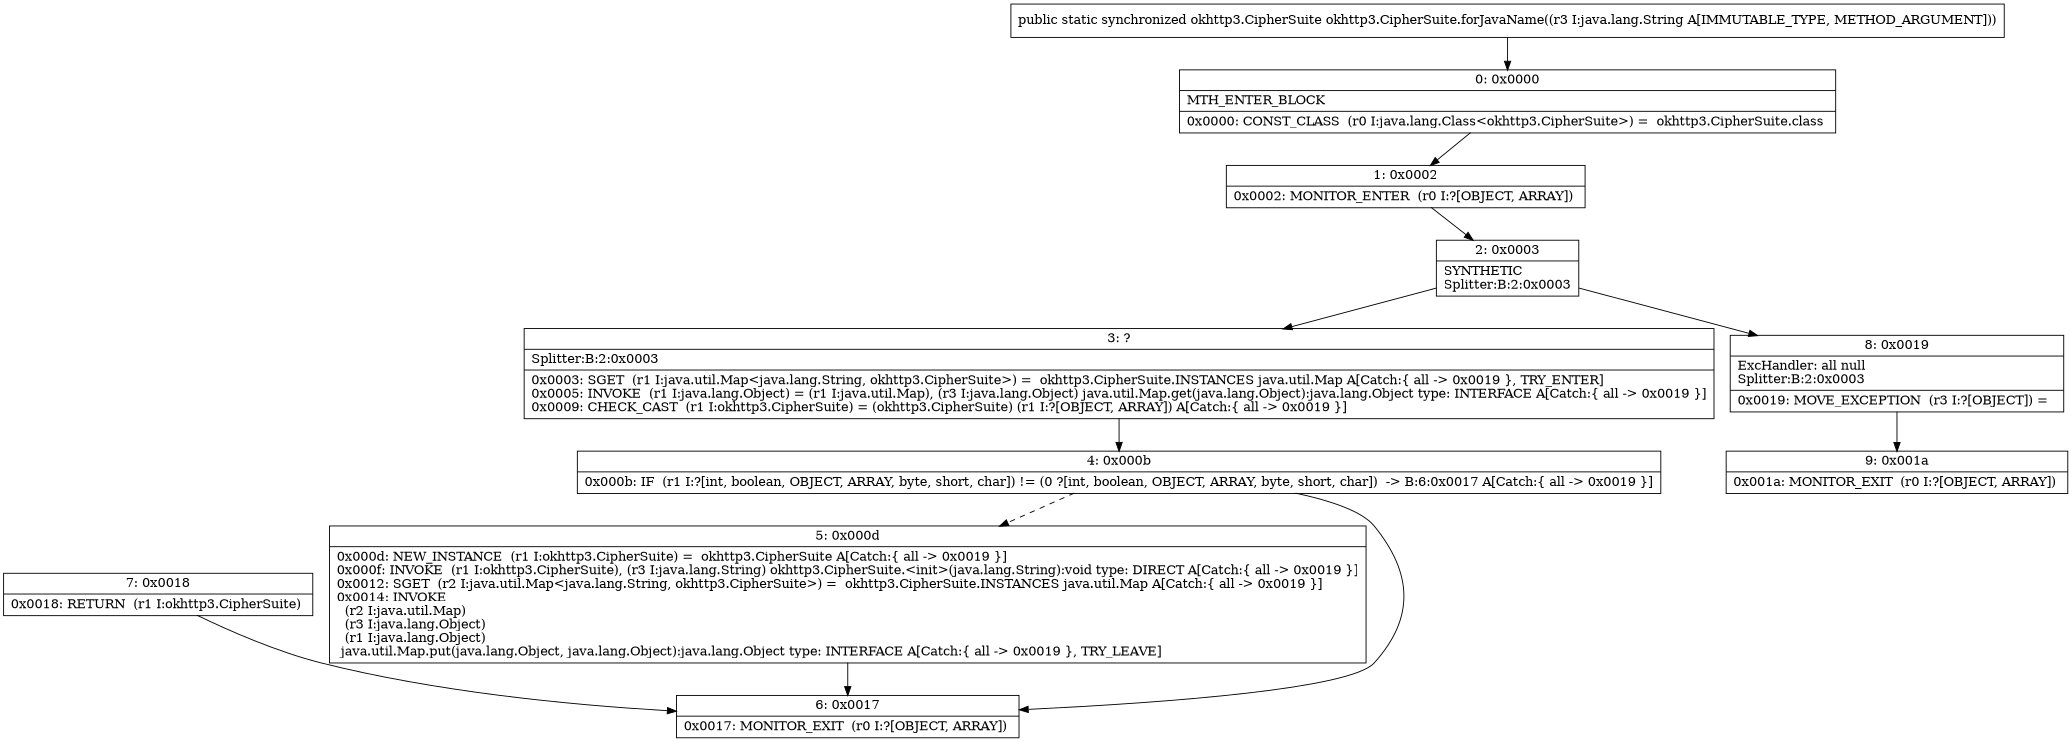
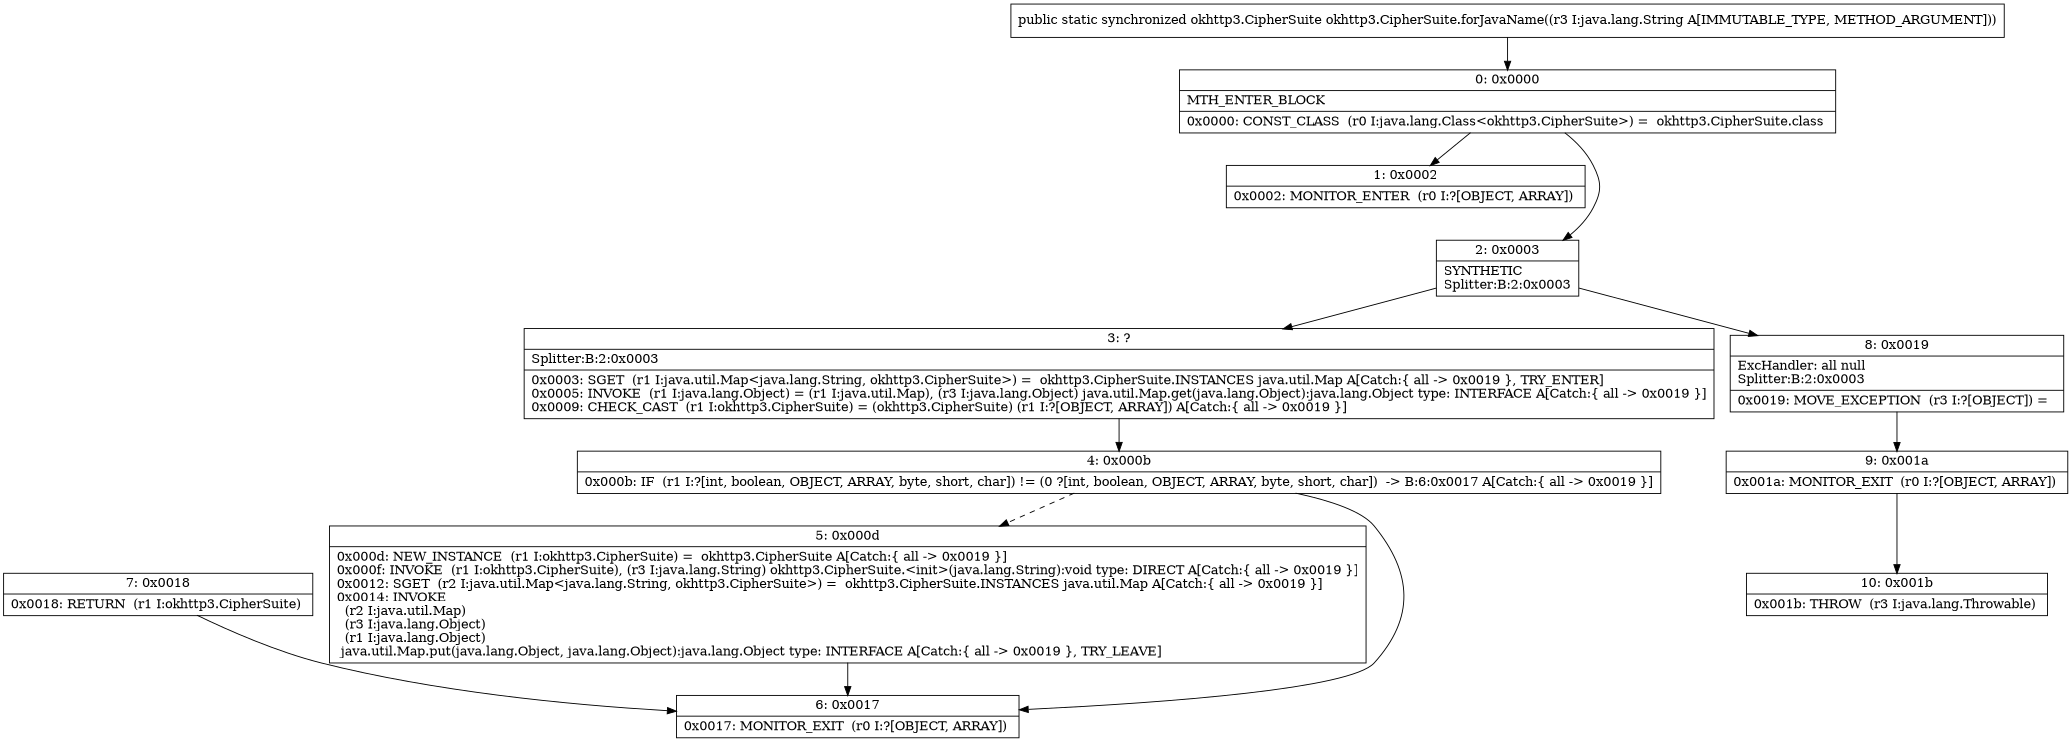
edge "1: 0x0002" -> "2: 0x0003": now "0: 0x0000" -> "2: 0x0003"
node "10: 0x001b": added
